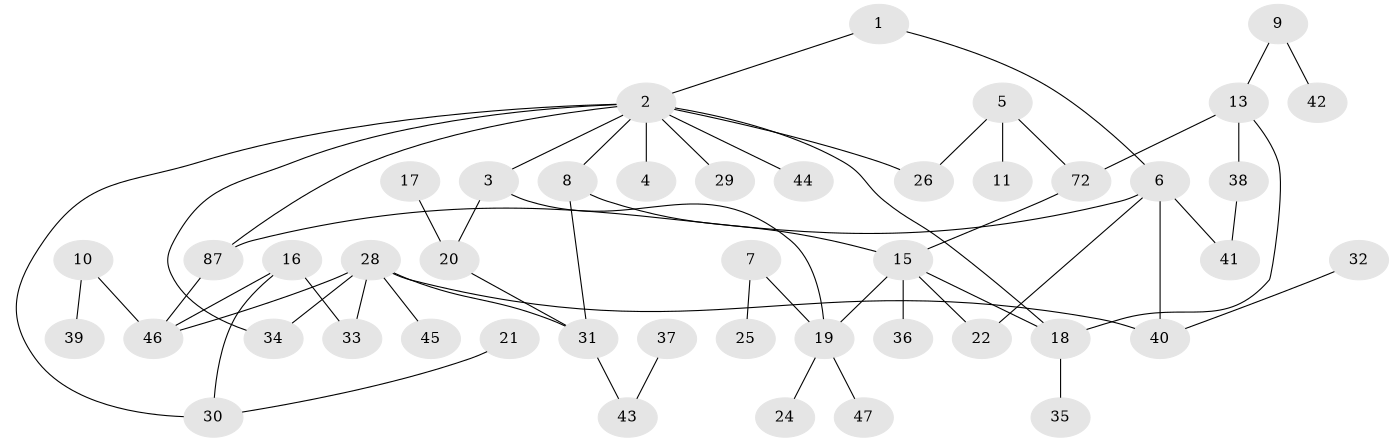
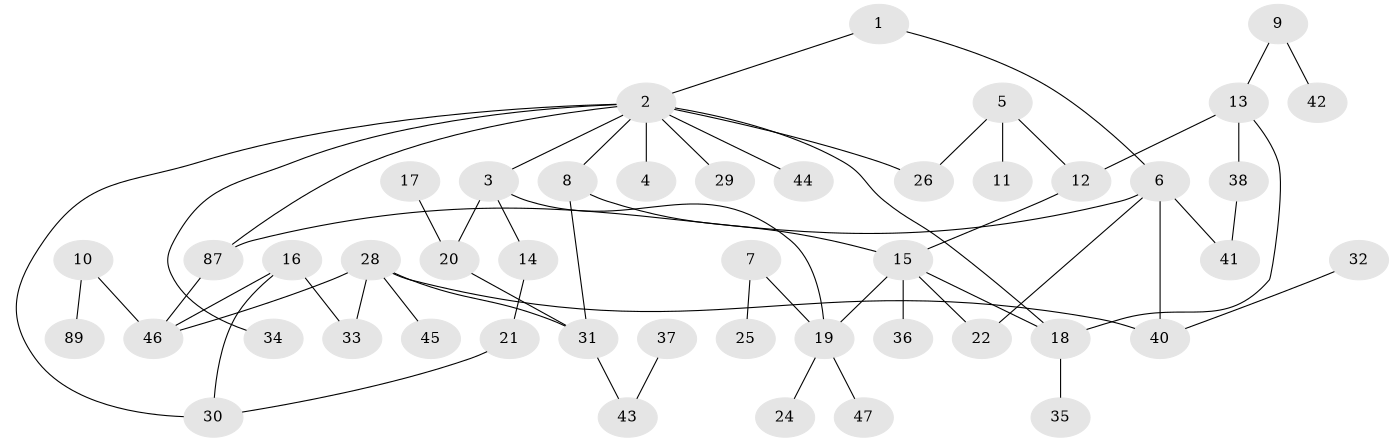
node "72": label "72" -> "12"
node "14": added
edge "28" -- "34": removed
node "39": label "39" -> "89"
